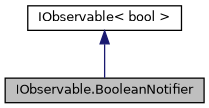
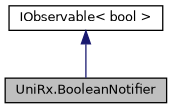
node "IObservable.BooleanNotifier": label "IObservable.BooleanNotifier" -> "UniRx.BooleanNotifier"
